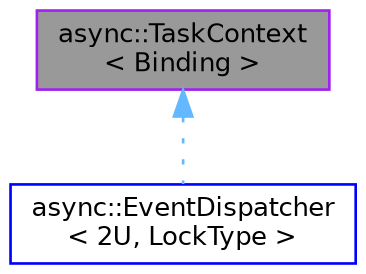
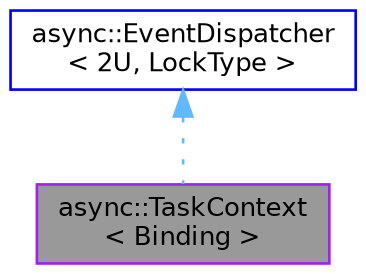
edge "async::EventDispatcher < 2U, LockType >" -> "async::TaskContext < Binding >": reversed
